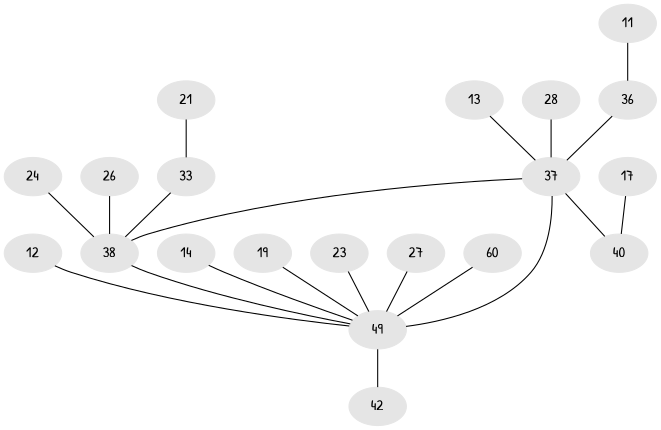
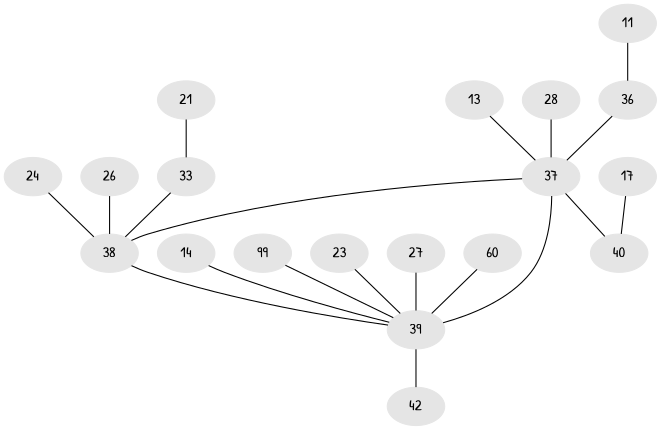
node "12": removed
node "19": label "19" -> "99"
node "49": label "49" -> "39"
